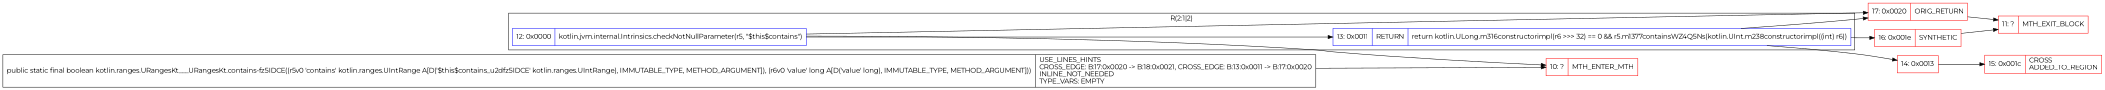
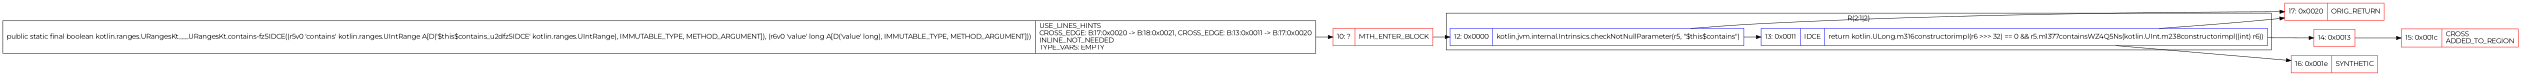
node "11: ?": removed
node "13: 0x0011": text "RETURN" -> "IDCE"
edge "12: 0x0000" -> "10: ?": reversed
node "10: ?": text "MTH_ENTER_MTH" -> "MTH_ENTER_BLOCK"
